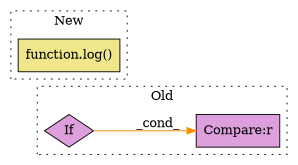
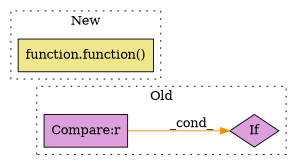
node "function.log()": label "function.log()" -> "function.function()"
edge "If" -> "Compare:r": reversed
